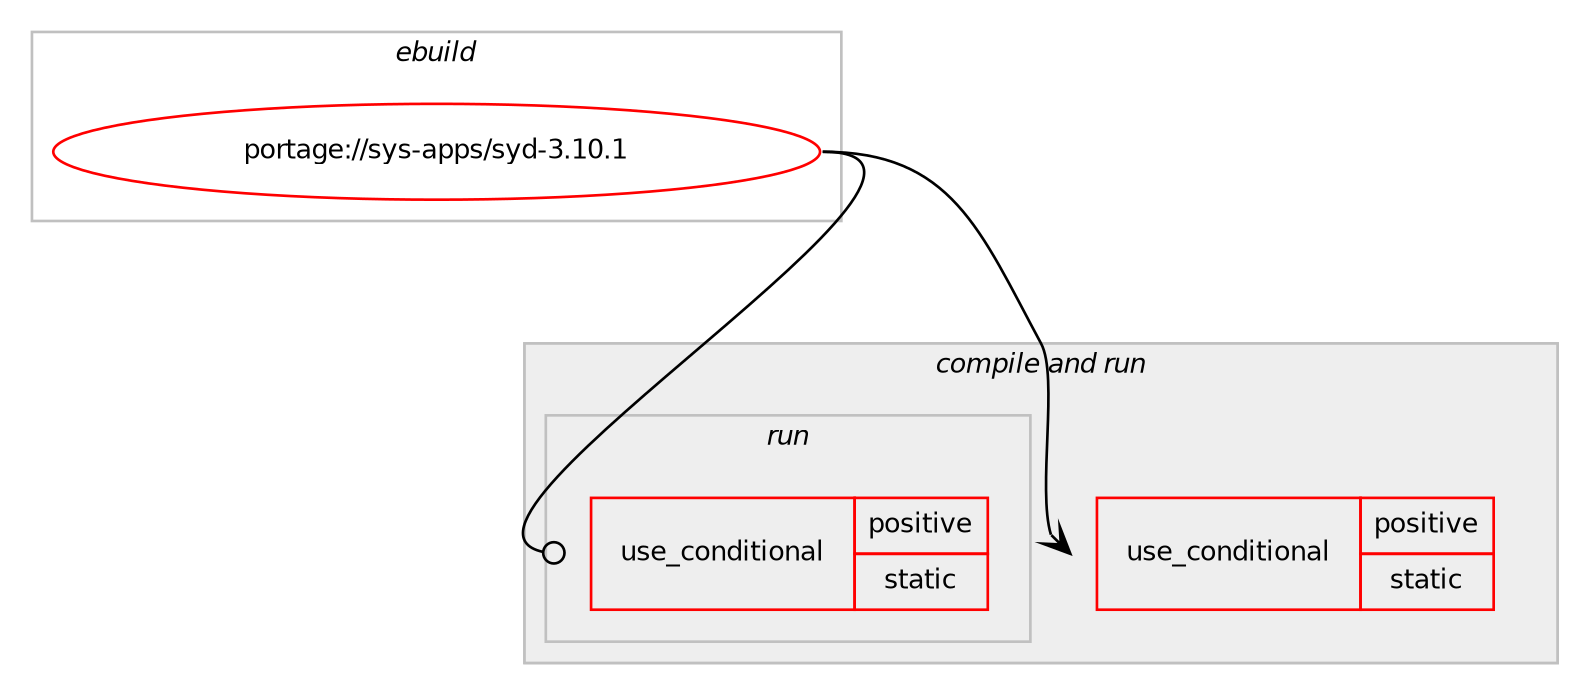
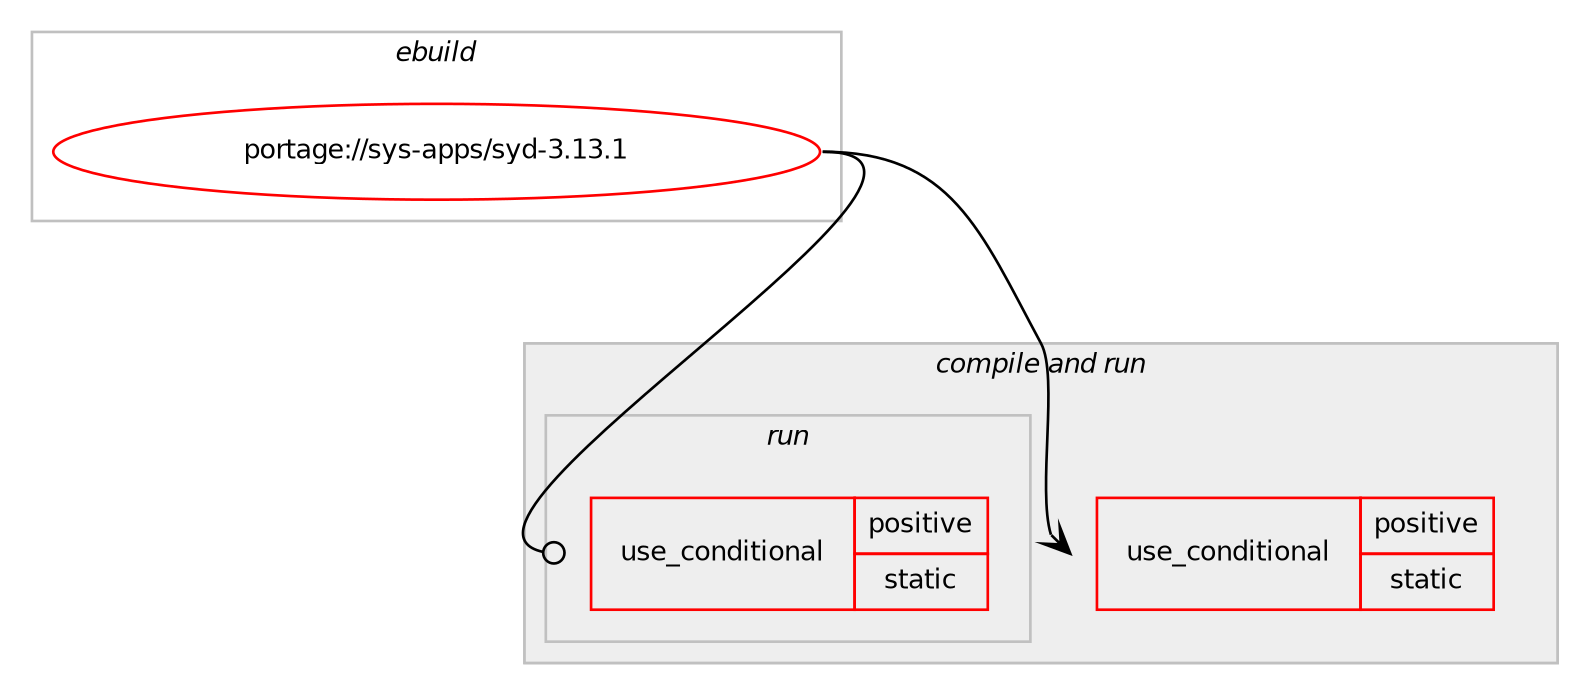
node "portage://sys-apps/syd-3.10.1": label "portage://sys-apps/syd-3.10.1" -> "portage://sys-apps/syd-3.13.1"
